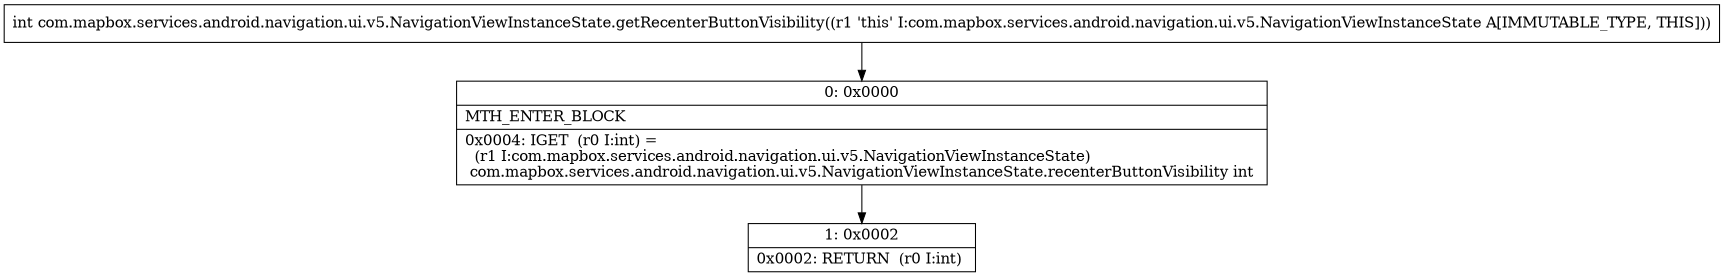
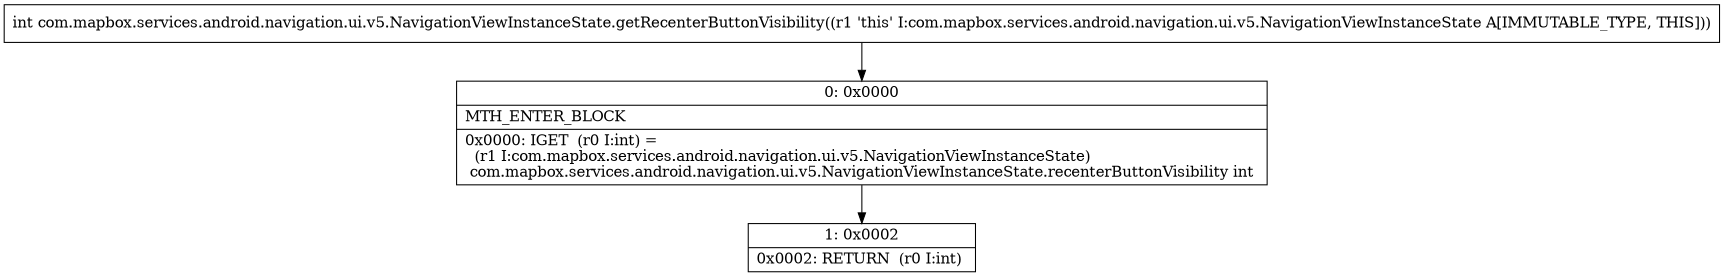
node "0: 0x0000": text "0x0004: IGET  (r0 I:int) =" -> "0x0000: IGET  (r0 I:int) ="
